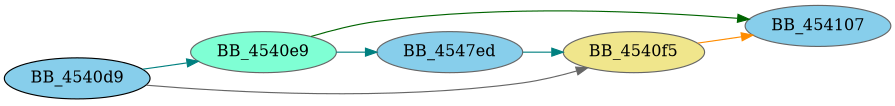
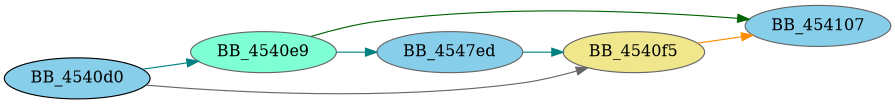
node "BB_4540d9": label "BB_4540d9" -> "BB_4540d0"
